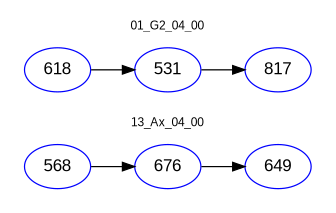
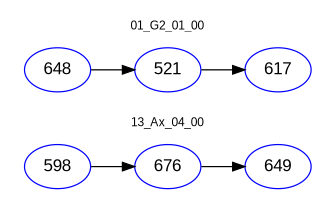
cluster "01_G2_04_00": label "01_G2_04_00" -> "01_G2_01_00"
node "618": label "618" -> "648"
node "531": label "531" -> "521"
node "817": label "817" -> "617"
node "568": label "568" -> "598"
